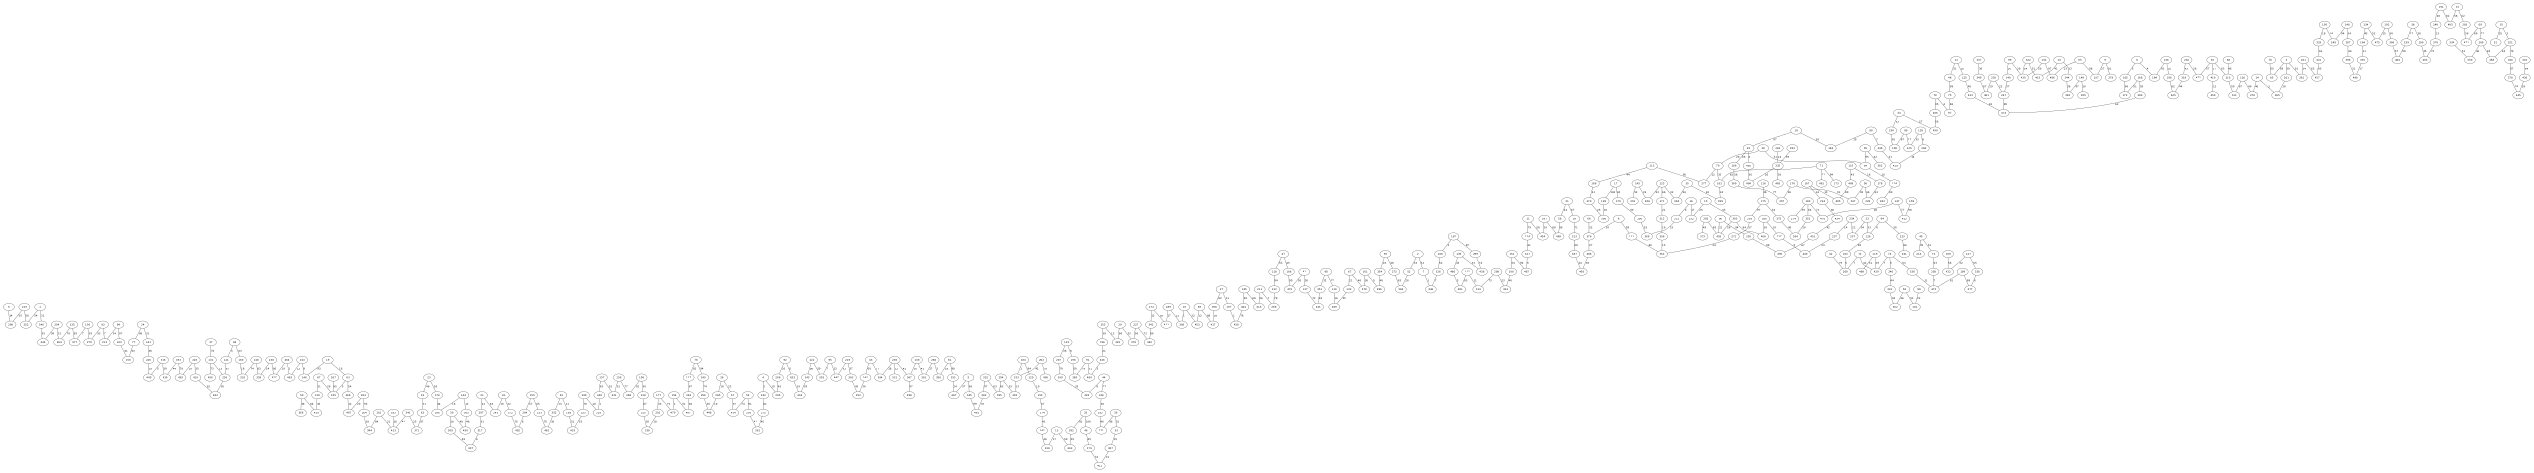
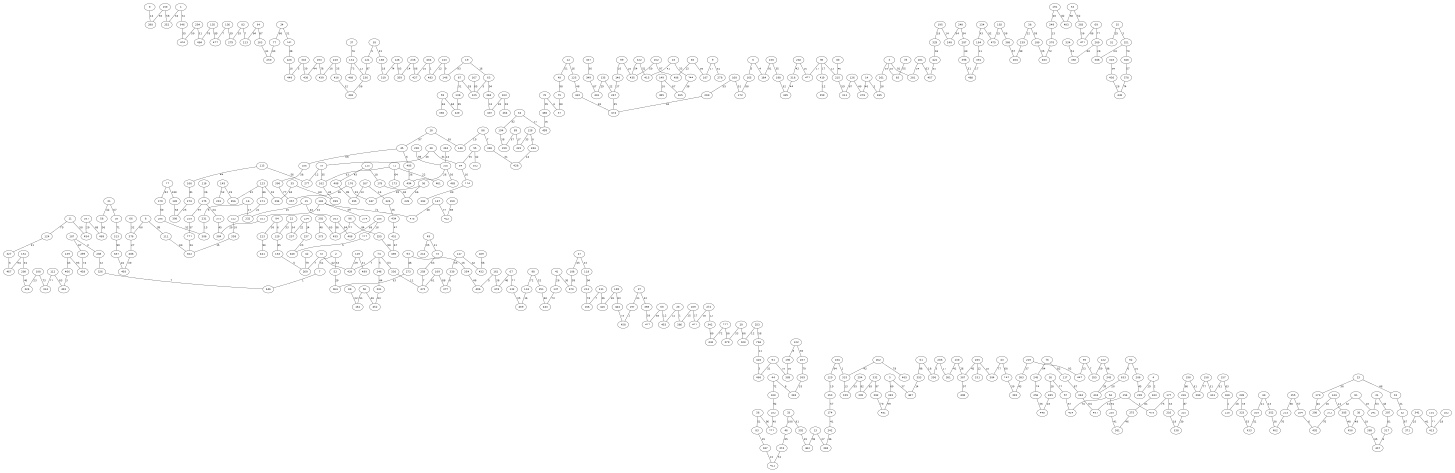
node "344": removed
